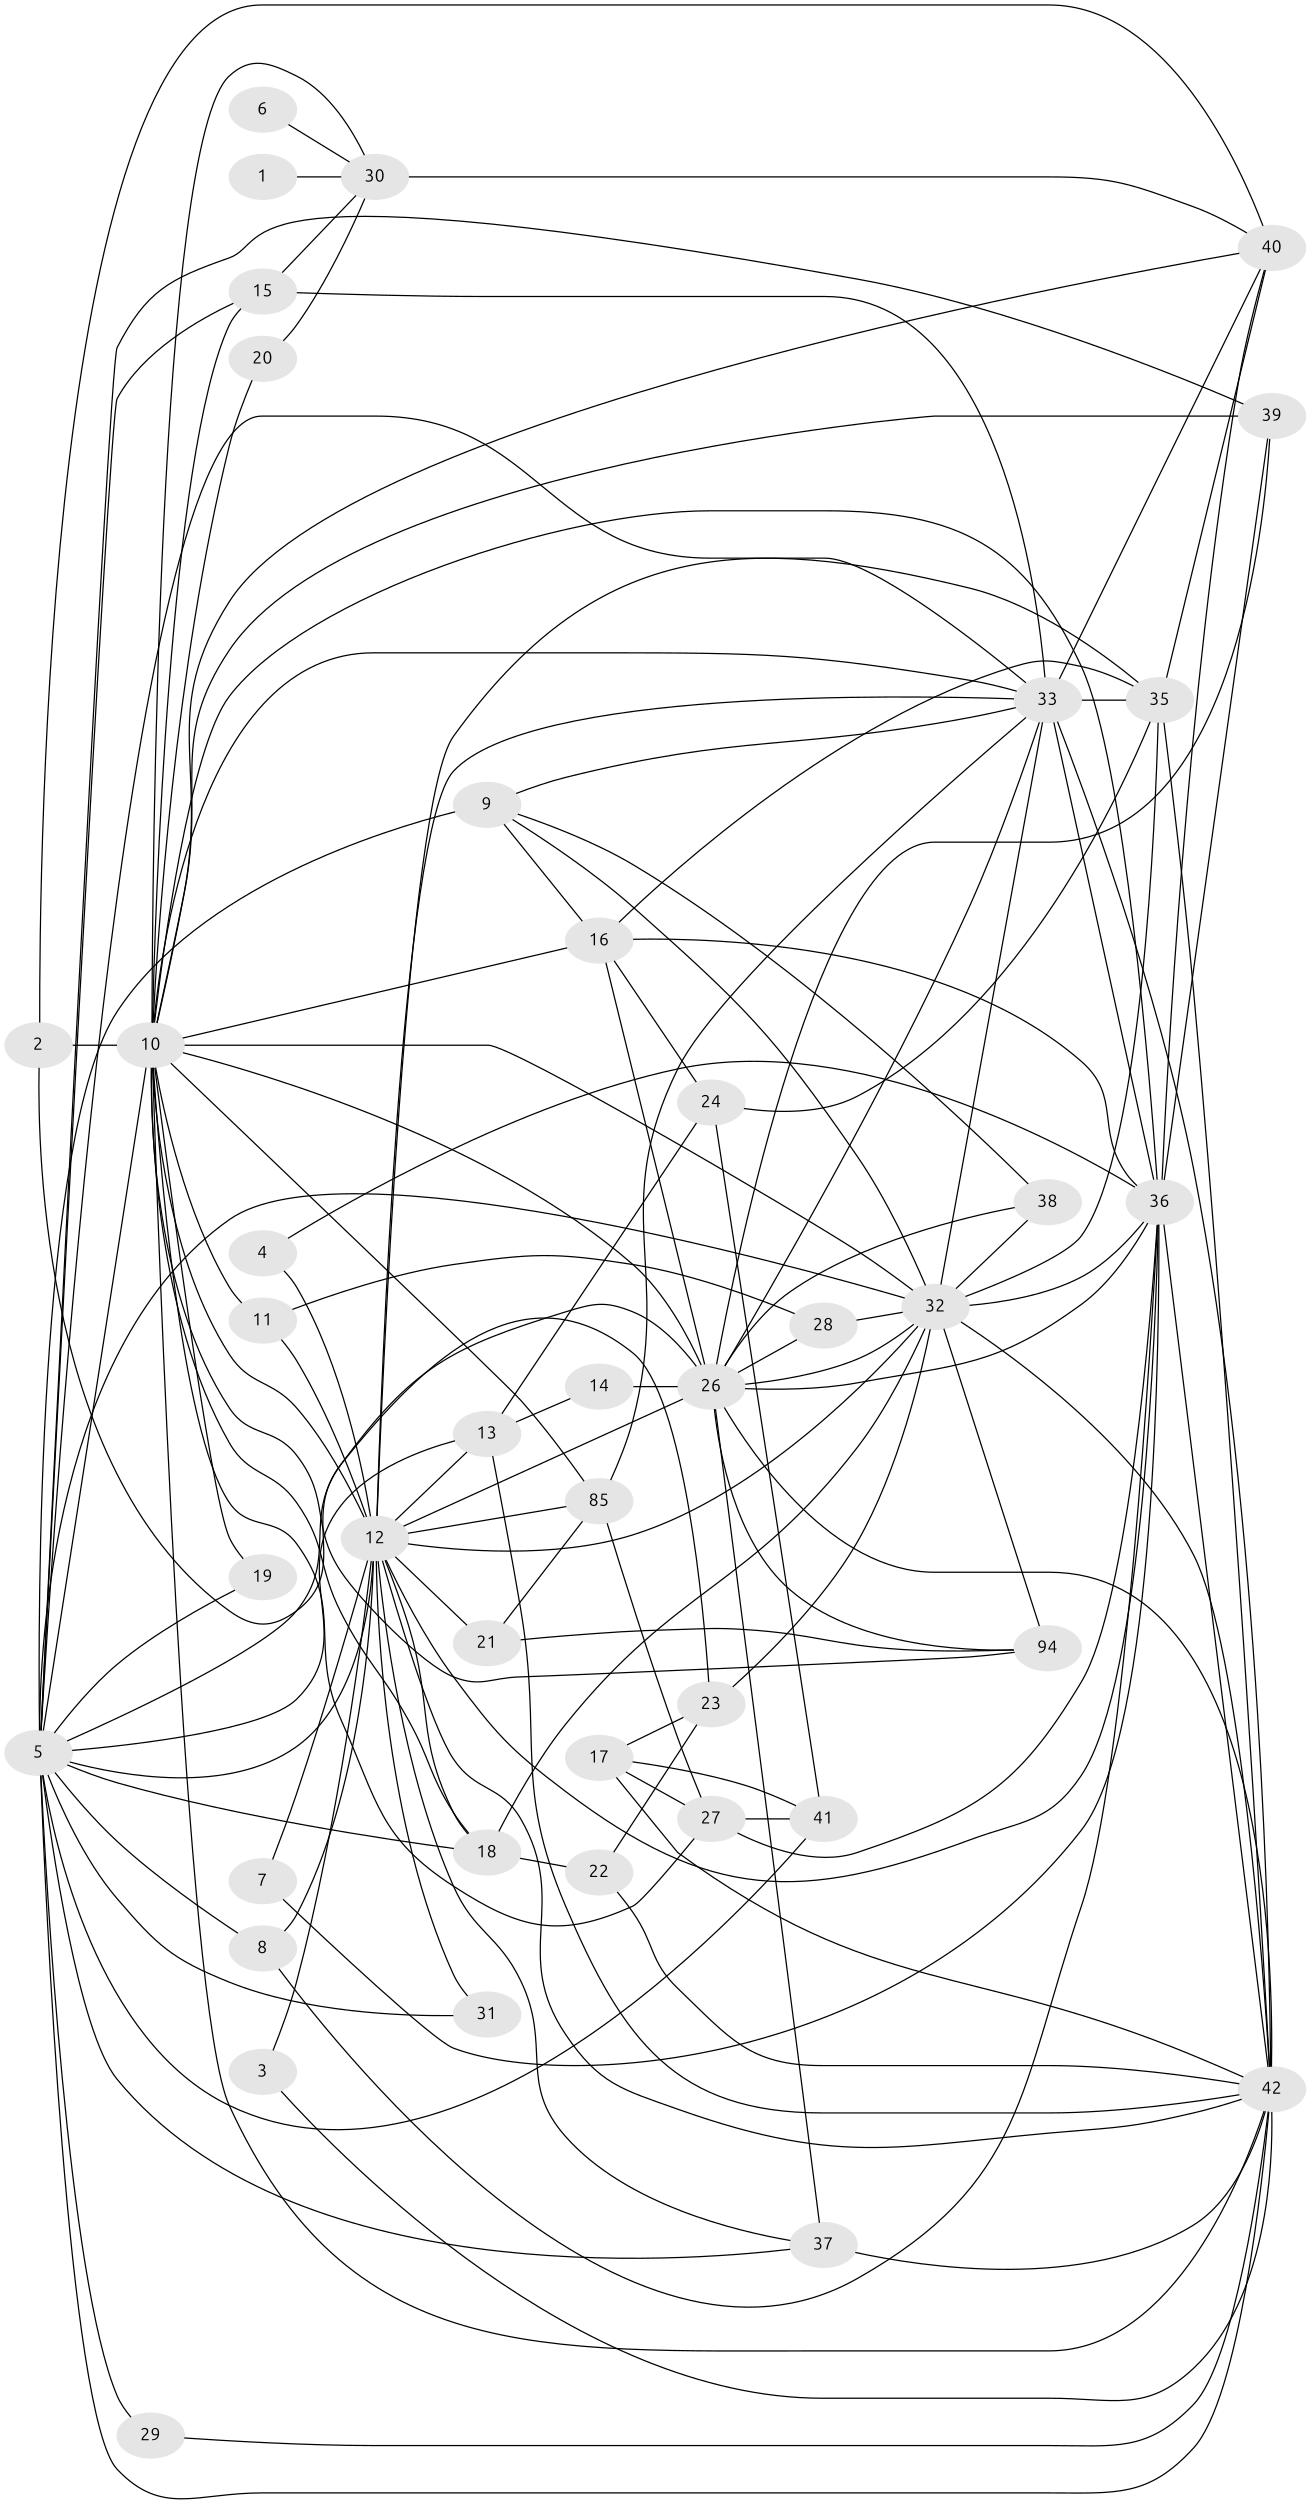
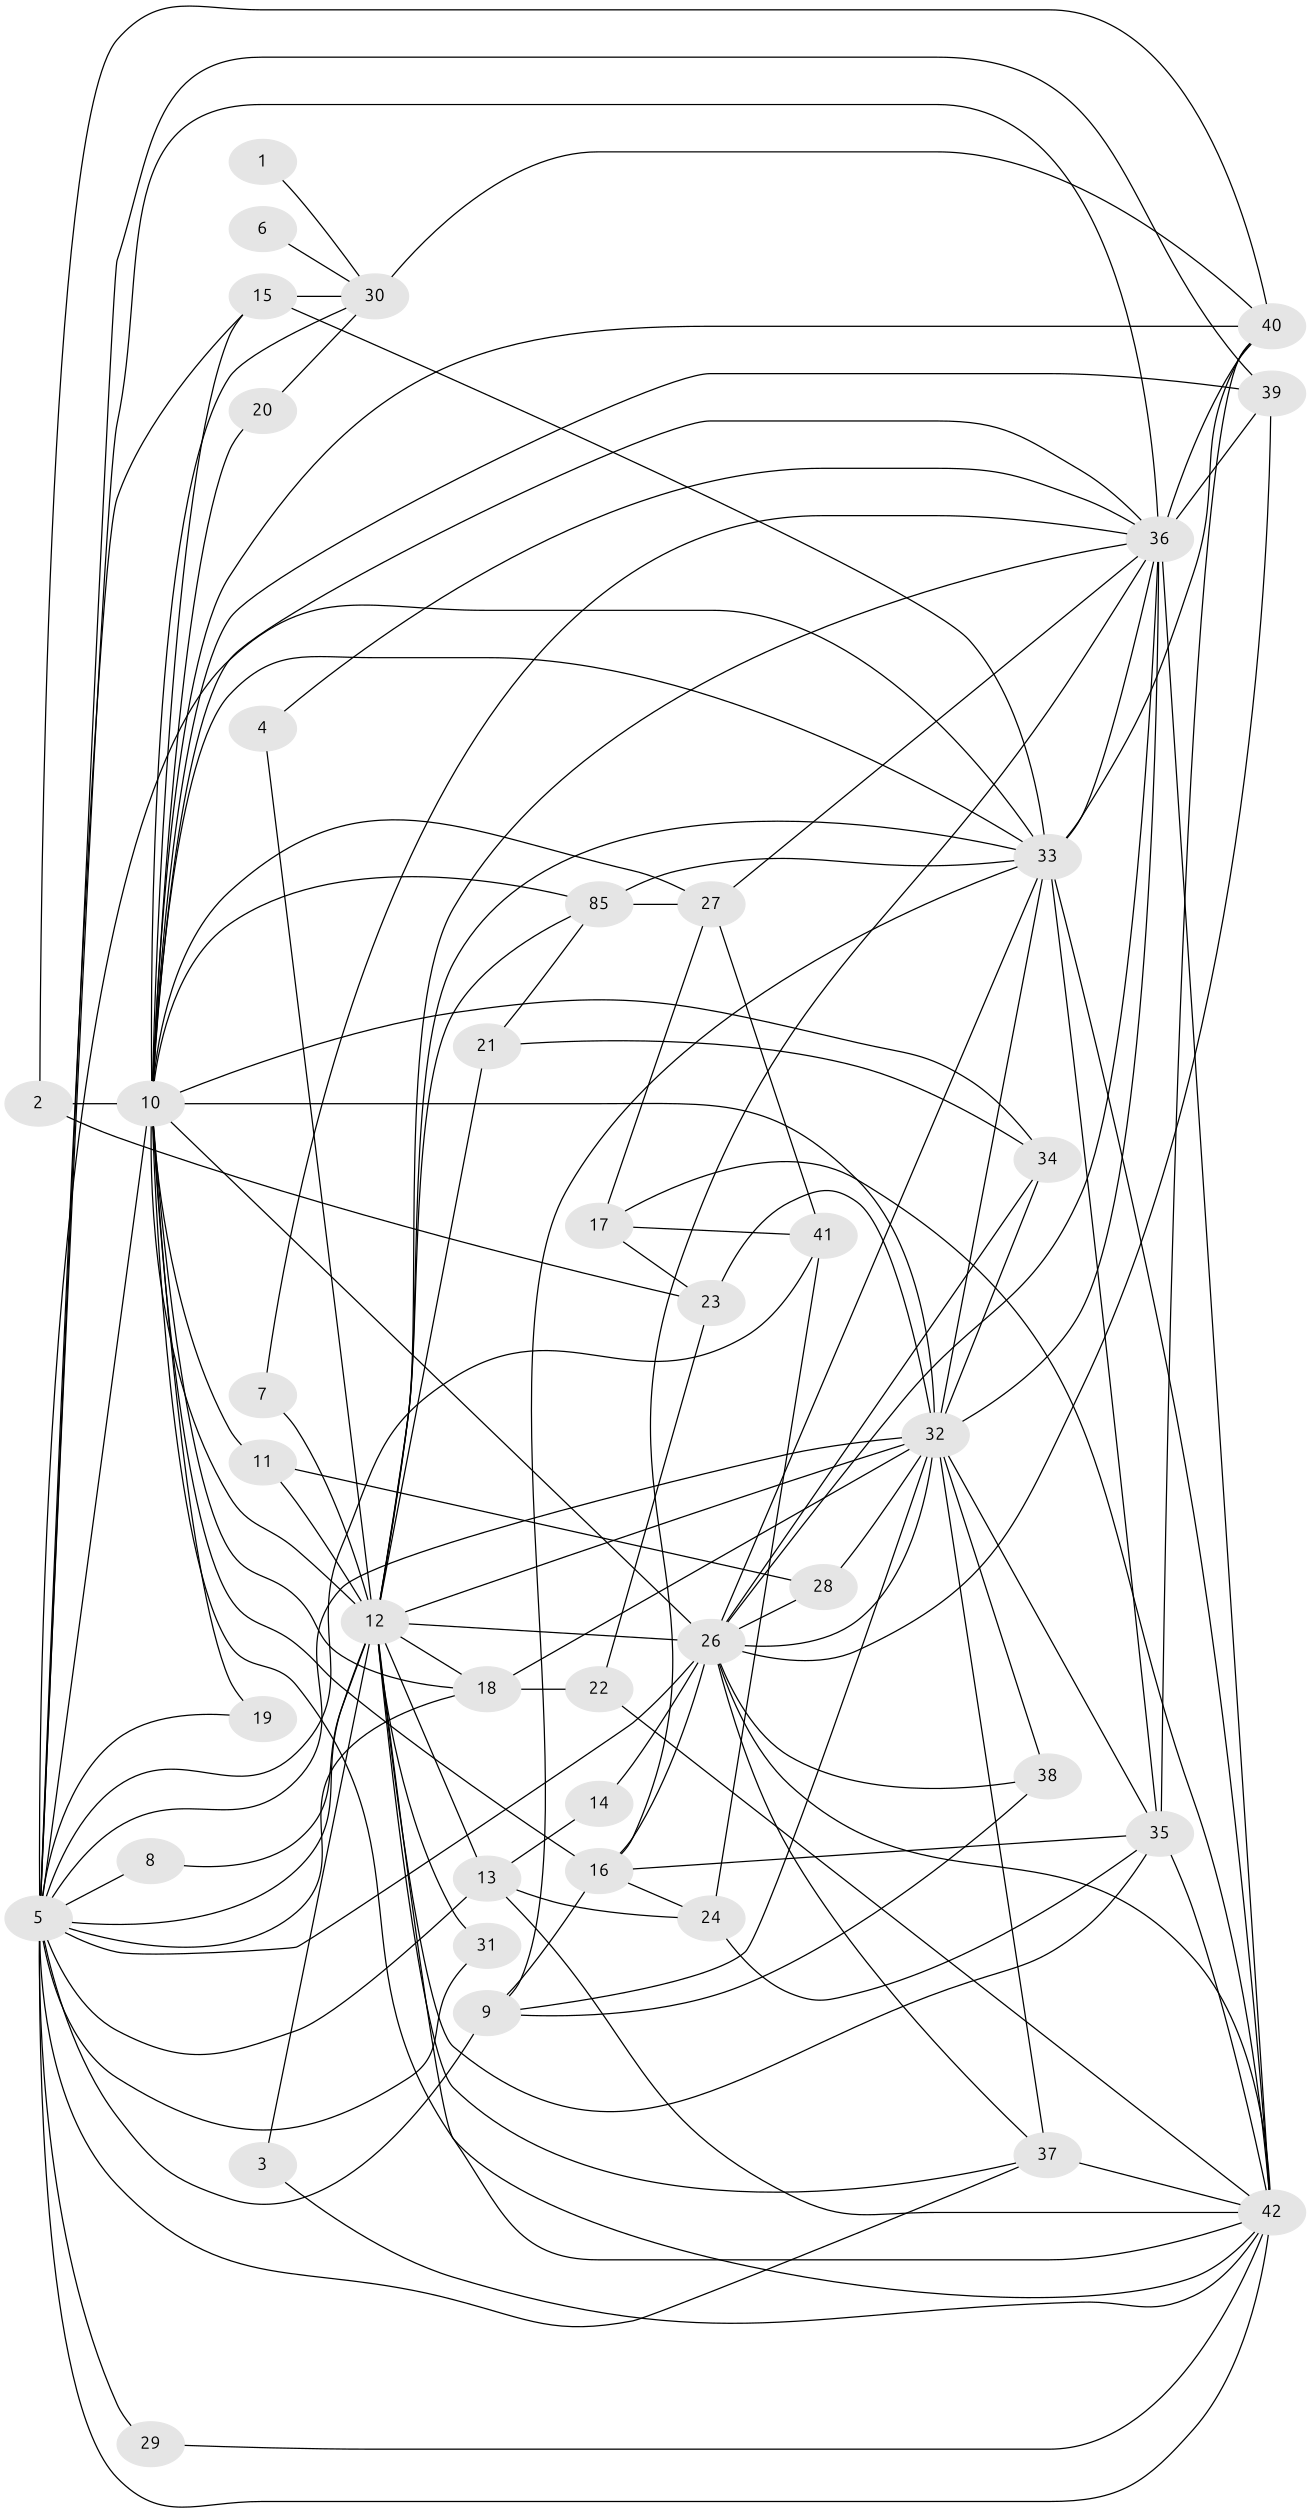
node "94": label "94" -> "34"
edge "32" -- "42": now "32" -- "37"
edge "36" -- "8": now "36" -- "5"
